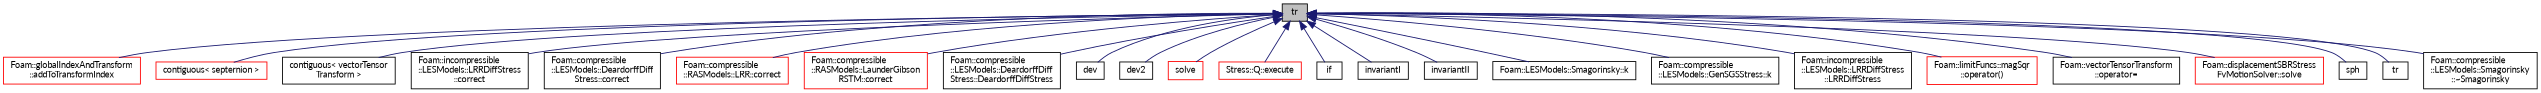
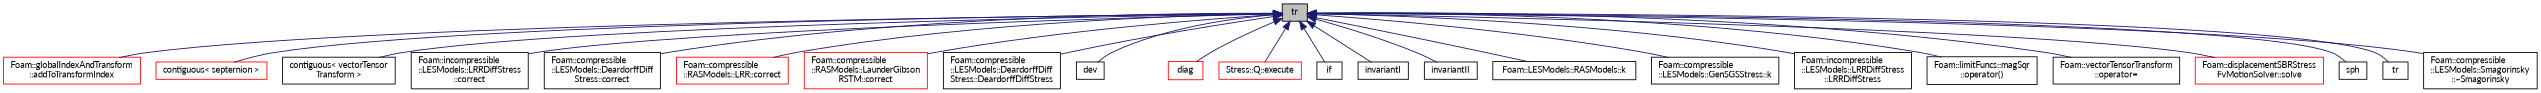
node "dev2": removed
node "solve": label "solve" -> "diag"
node "Foam::LESModels::Smagorinsky::k": label "Foam::LESModels::Smagorinsky::k" -> "Foam::LESModels::RASModels::k"
node "Foam::limitFuncs::magSqr ::operator()": color red -> black
